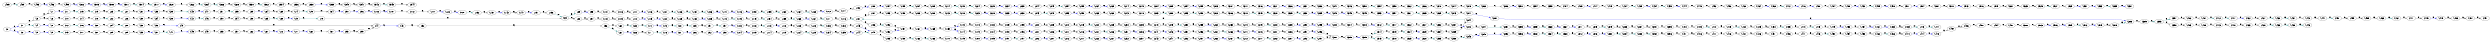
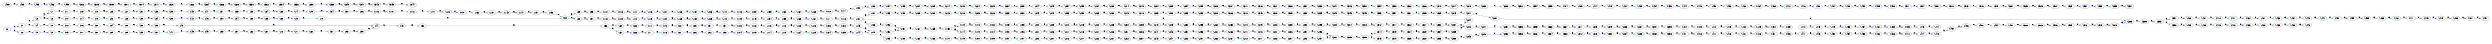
edge "S435" -> "S440": removed, label "G"
